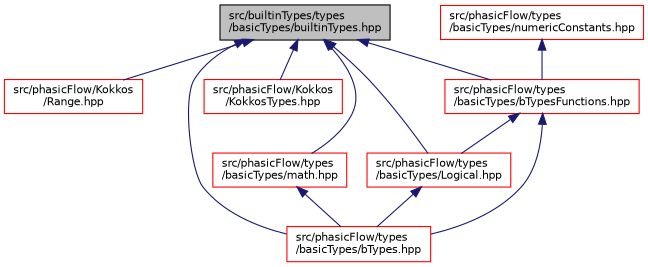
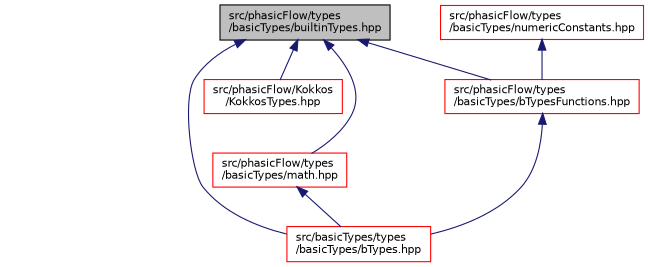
node "src/builtinTypes/types /basicTypes/builtinTypes.hpp": label "src/builtinTypes/types /basicTypes/builtinTypes.hpp" -> "src/phasicFlow/types /basicTypes/builtinTypes.hpp"
node "src/phasicFlow/Kokkos /Range.hpp": removed
node "src/phasicFlow/types /basicTypes/Logical.hpp": removed
node "src/phasicFlow/types /basicTypes/bTypes.hpp": label "src/phasicFlow/types /basicTypes/bTypes.hpp" -> "src/basicTypes/types /basicTypes/bTypes.hpp"
